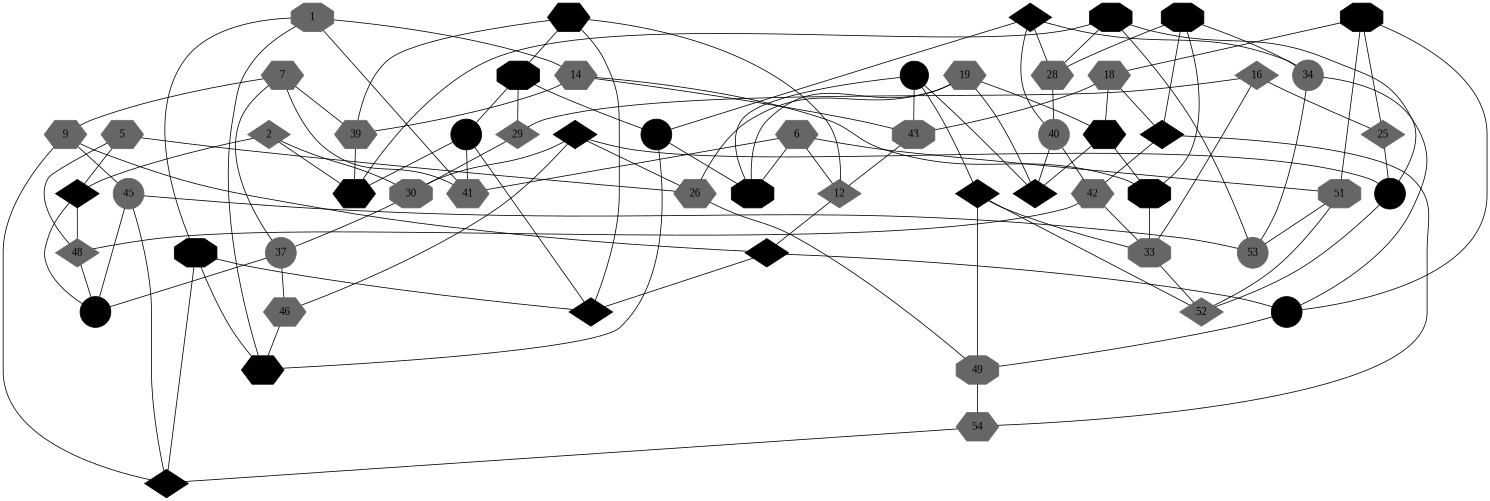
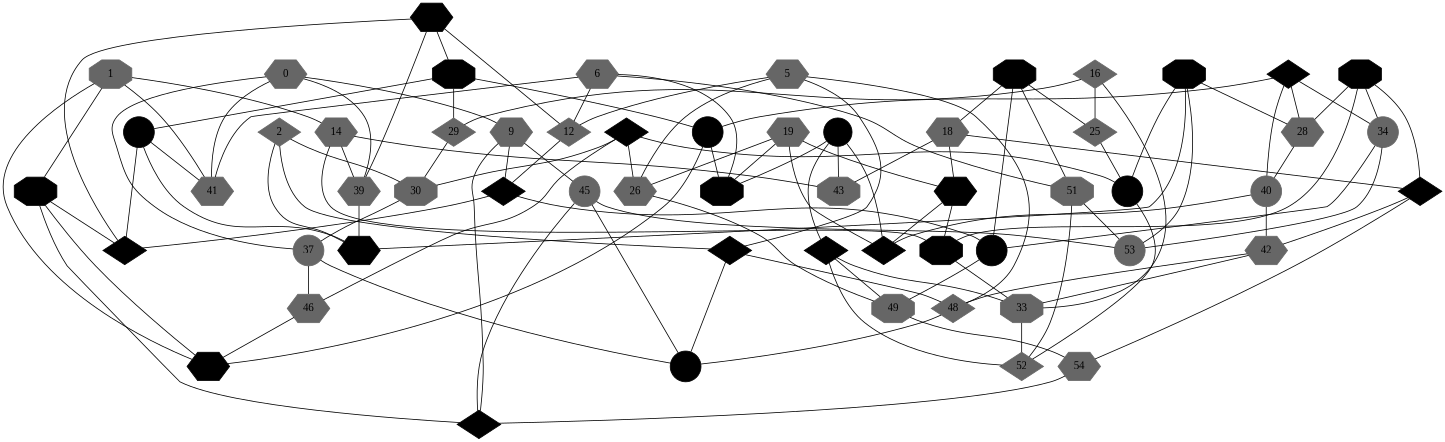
node "7": label "7" -> "0"
edge "43" -- "12": now "5" -- "12"
